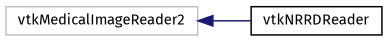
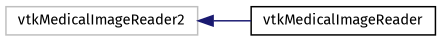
node "vtkNRRDReader": label "vtkNRRDReader" -> "vtkMedicalImageReader"
